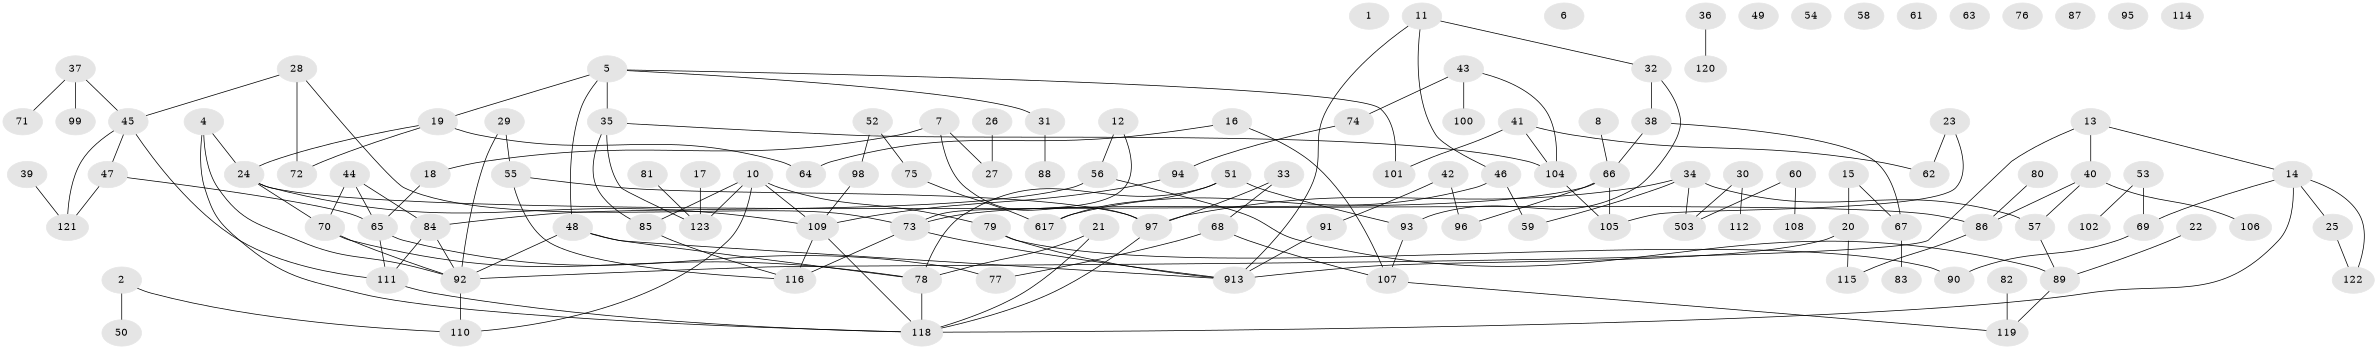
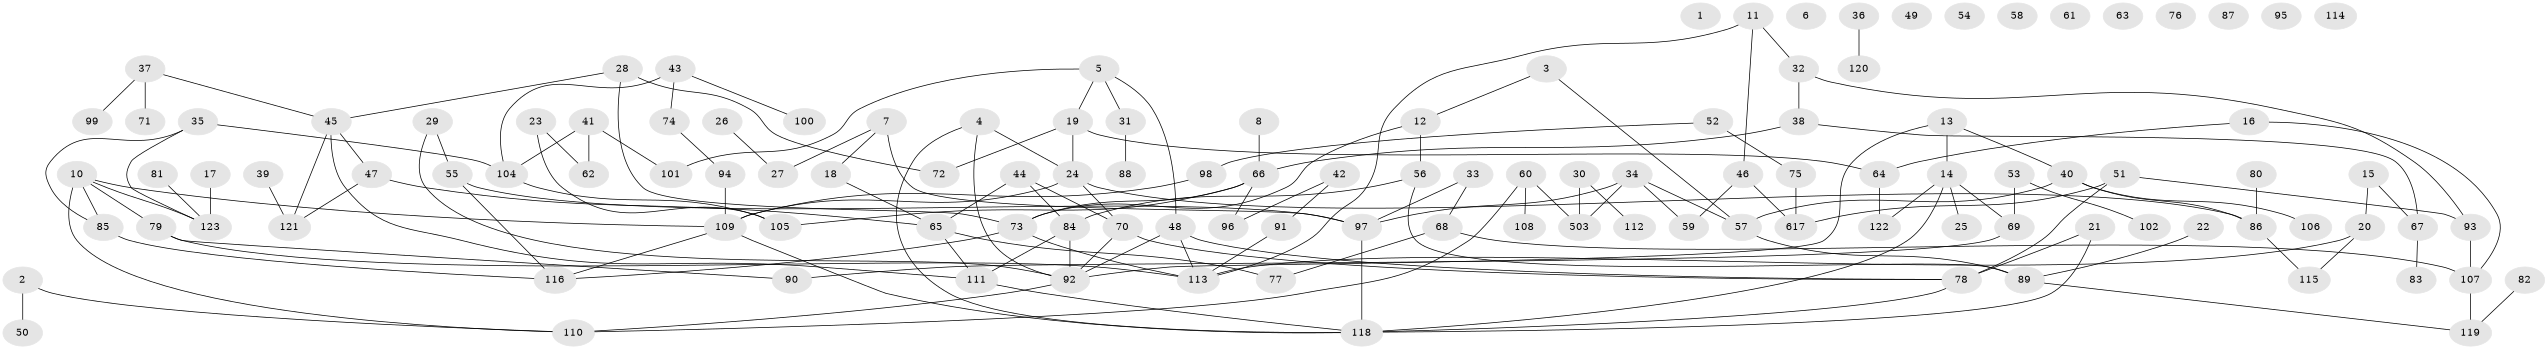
node "3": added
edge "5" -- "35": removed
edge "25" -- "122": now "64" -- "122"
node "913": label "913" -> "113"
edge "60" -- "110": added
